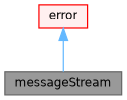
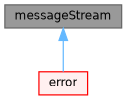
edge "messageStream" -> "error": reversed
